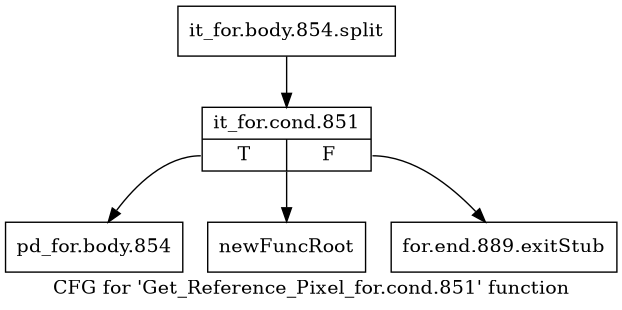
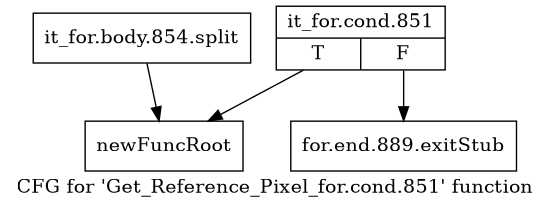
edge "it_for.body.854.split" -> "it_for.cond.851": now "it_for.body.854.split" -> "newFuncRoot"
node "pd_for.body.854": removed
